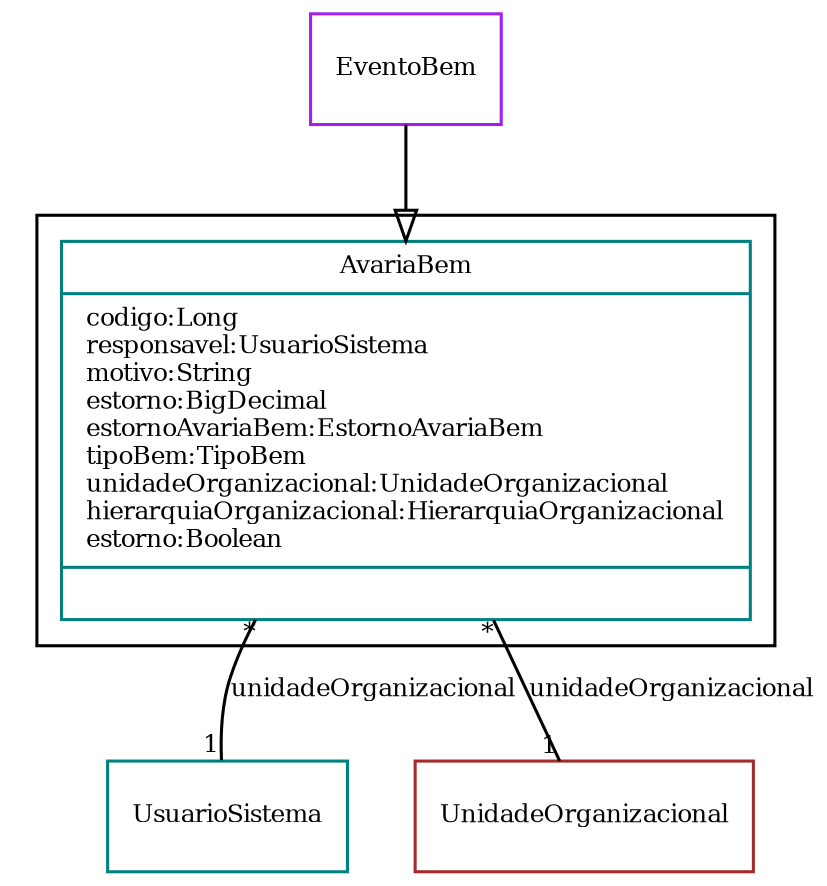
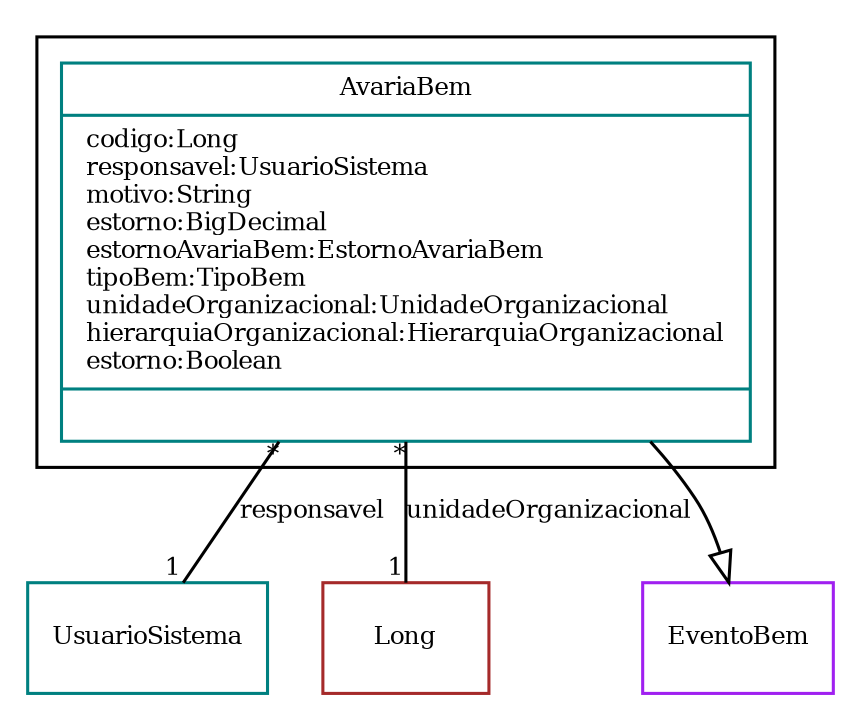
edge "EventoBem" -> "AvariaBem": reversed
edge "AvariaBem" -- "UsuarioSistema": label "unidadeOrganizacional" -> "responsavel"
node "UnidadeOrganizacional": label "UnidadeOrganizacional" -> "Long"
